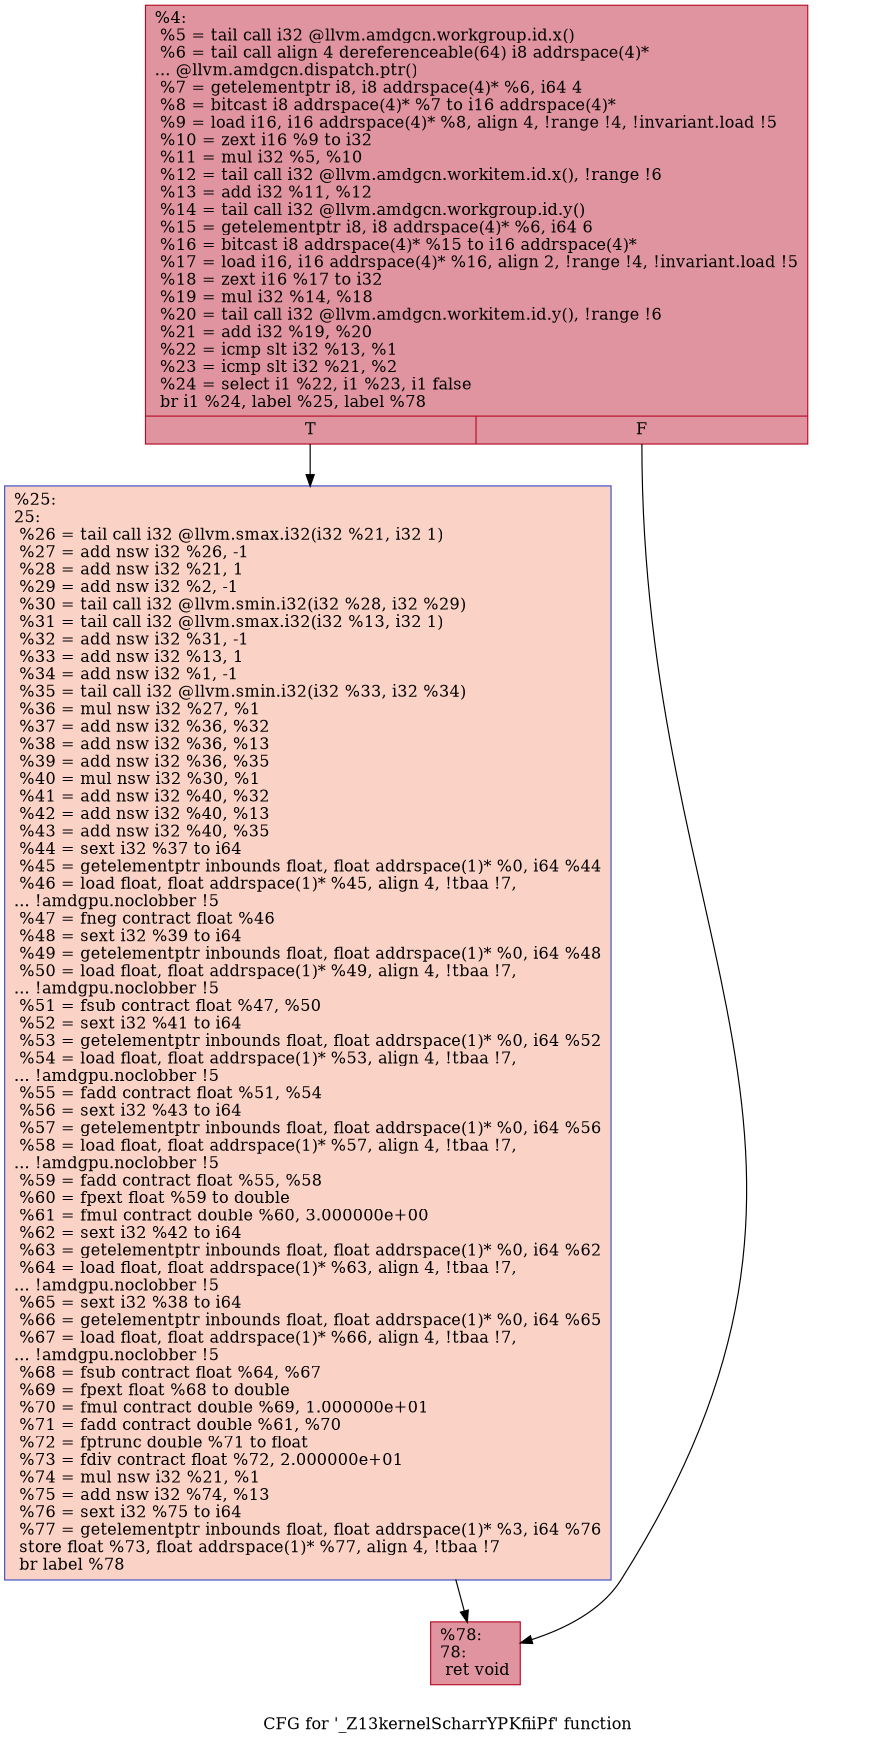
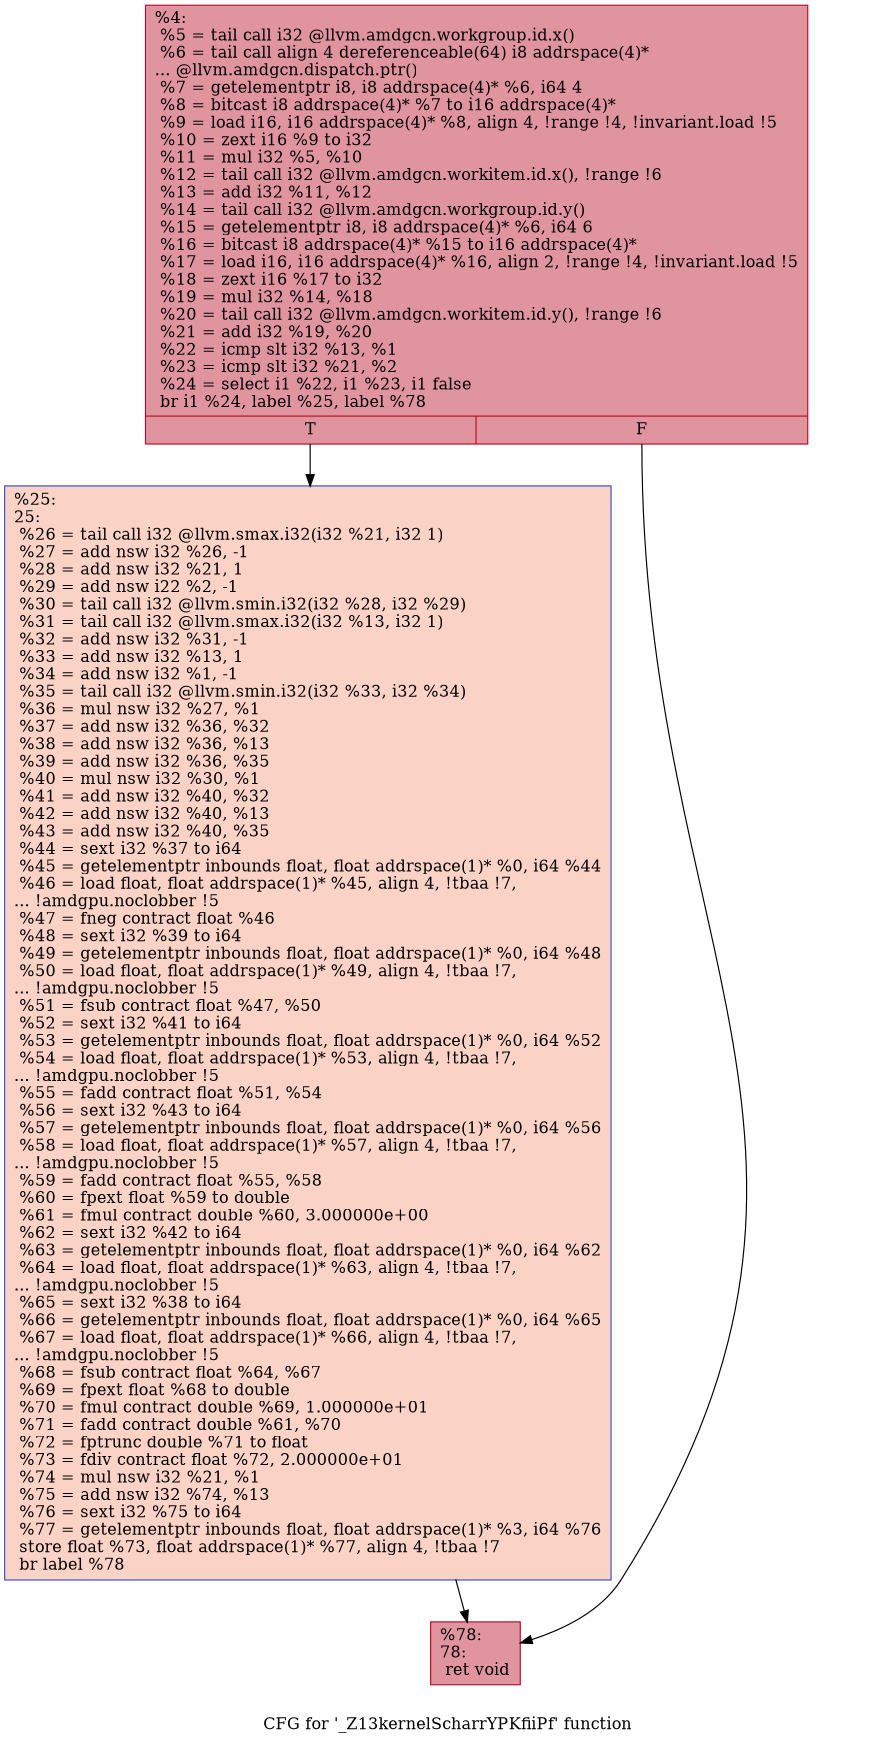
node "%25:": text "%29 = add nsw i32 %2, -1" -> "%29 = add nsw i22 %2, -1"
